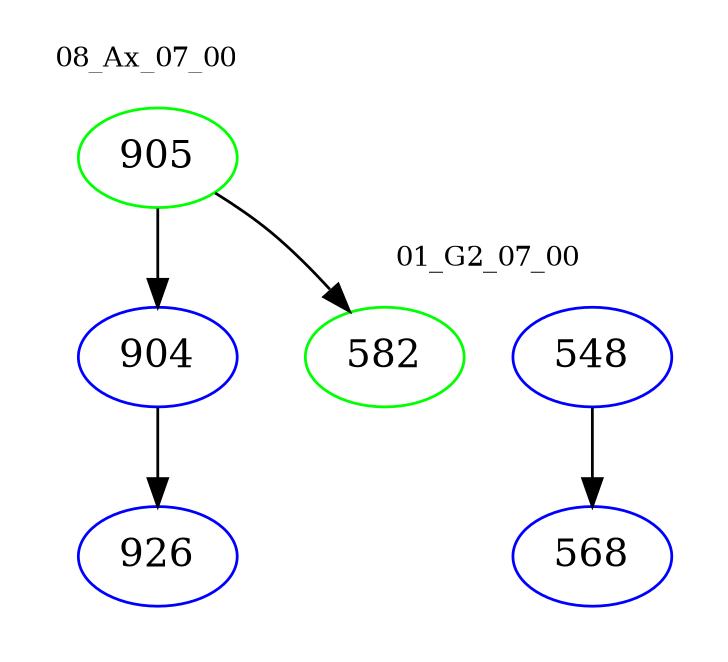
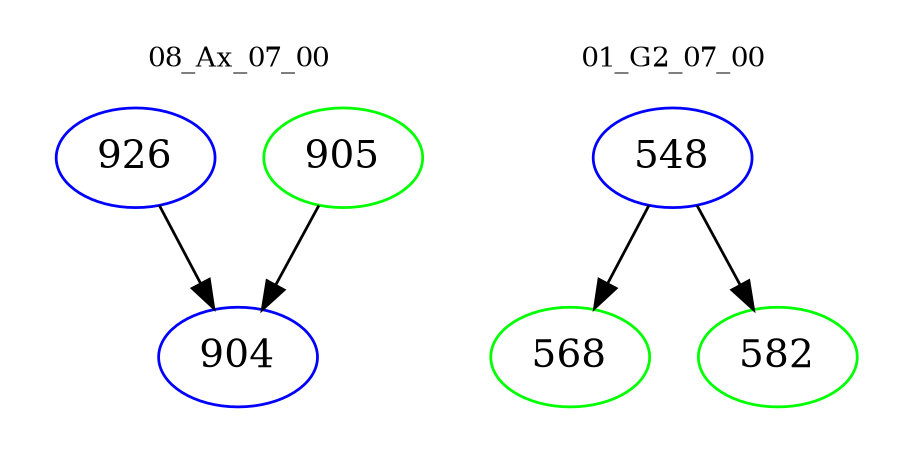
edge "905" -> "582": now "548" -> "582"
edge "904" -> "926": reversed
node "568": color blue -> green
